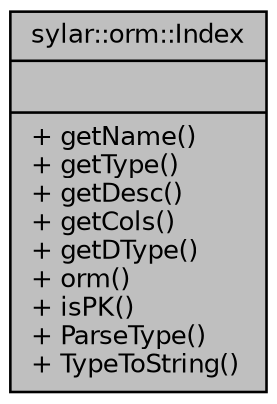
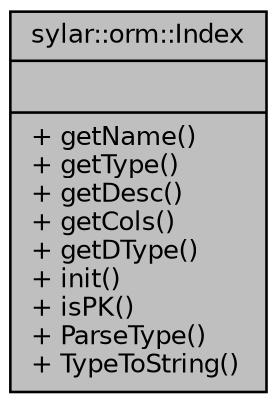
node "sylar::orm::Index": text "+ orm()" -> "+ init()"
